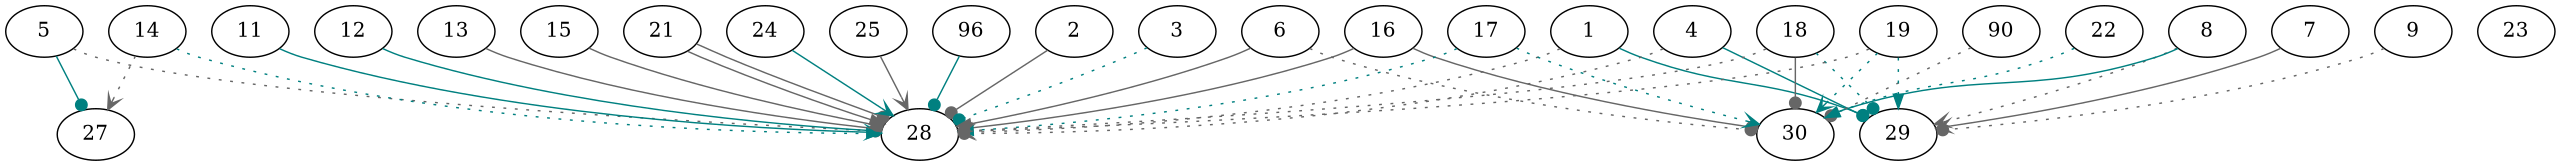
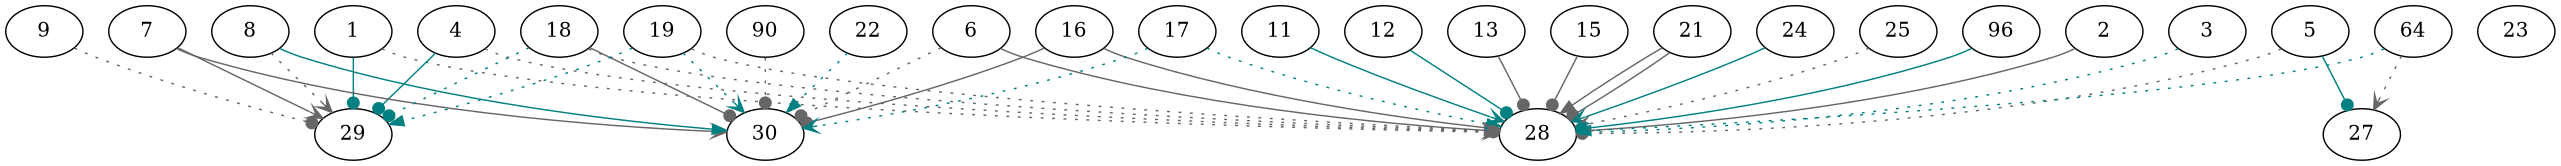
node "14": label "14" -> "64"
edge "25" -> "28": style solid -> dotted
edge "7" -> "30": added
